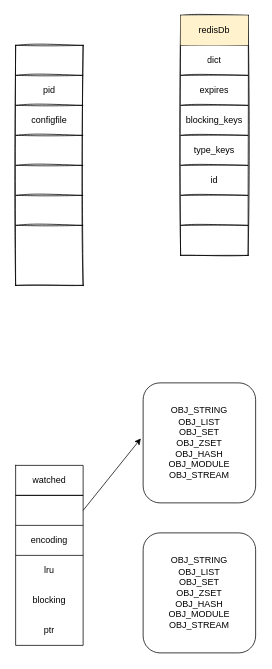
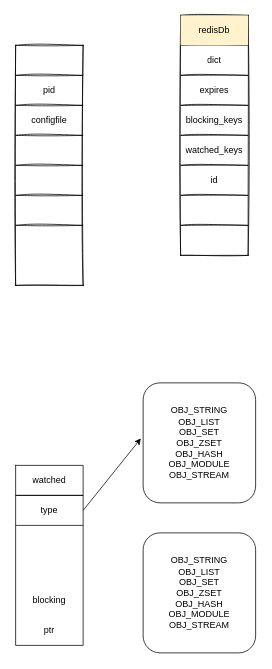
node "type_keys": label "type_keys" -> "watched_keys"
node "type": added
node "encoding": removed
node "lru": removed
